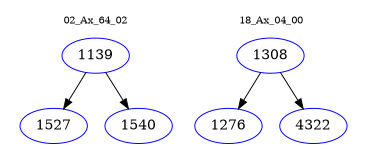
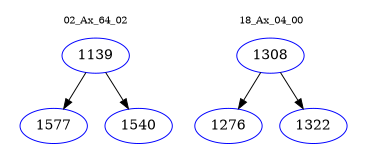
node "1527": label "1527" -> "1577"
node "4322": label "4322" -> "1322"
